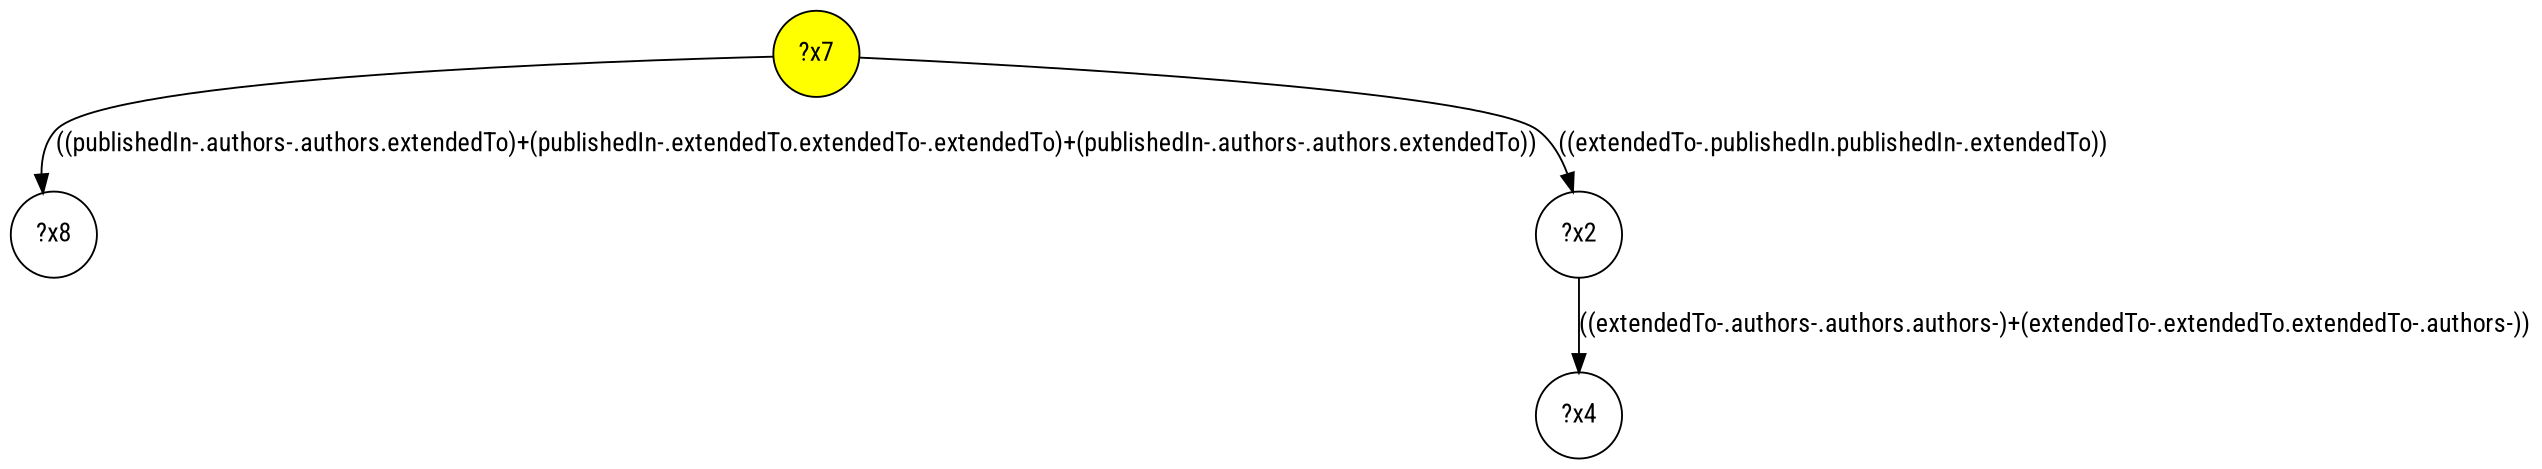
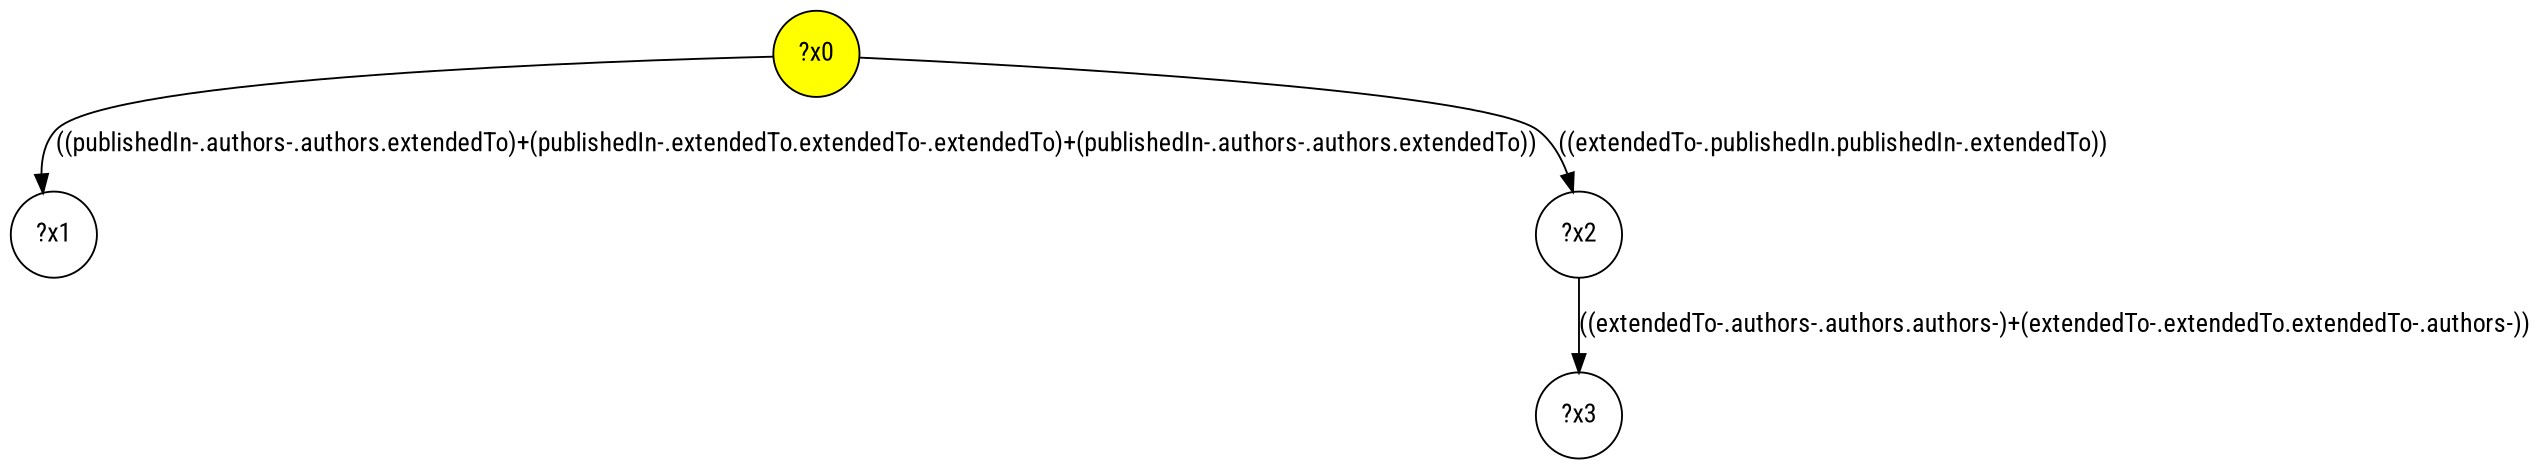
node "?x7": label "?x7" -> "?x0"
node "?x8": label "?x8" -> "?x1"
node "?x4": label "?x4" -> "?x3"
